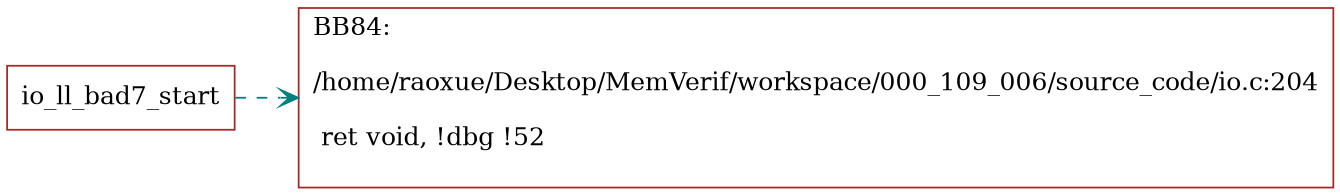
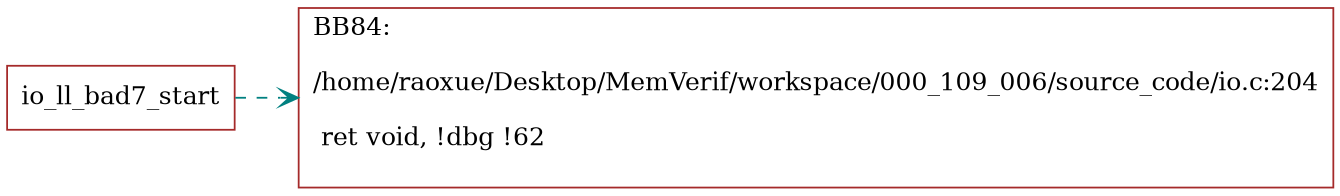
node "BB84:": text "ret void, !dbg !52" -> "ret void, !dbg !62"
